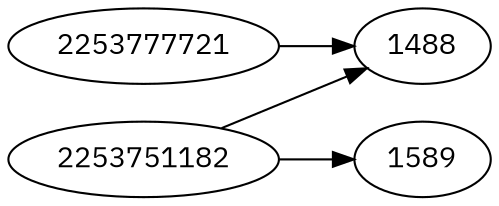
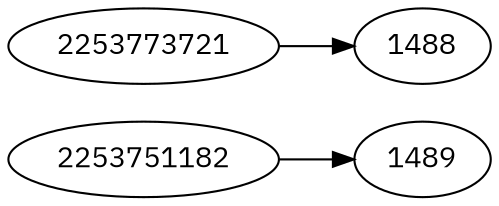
node "2253777721": label "2253777721" -> "2253773721"
edge "2253751182" -> "1488": removed
node "1589": label "1589" -> "1489"
